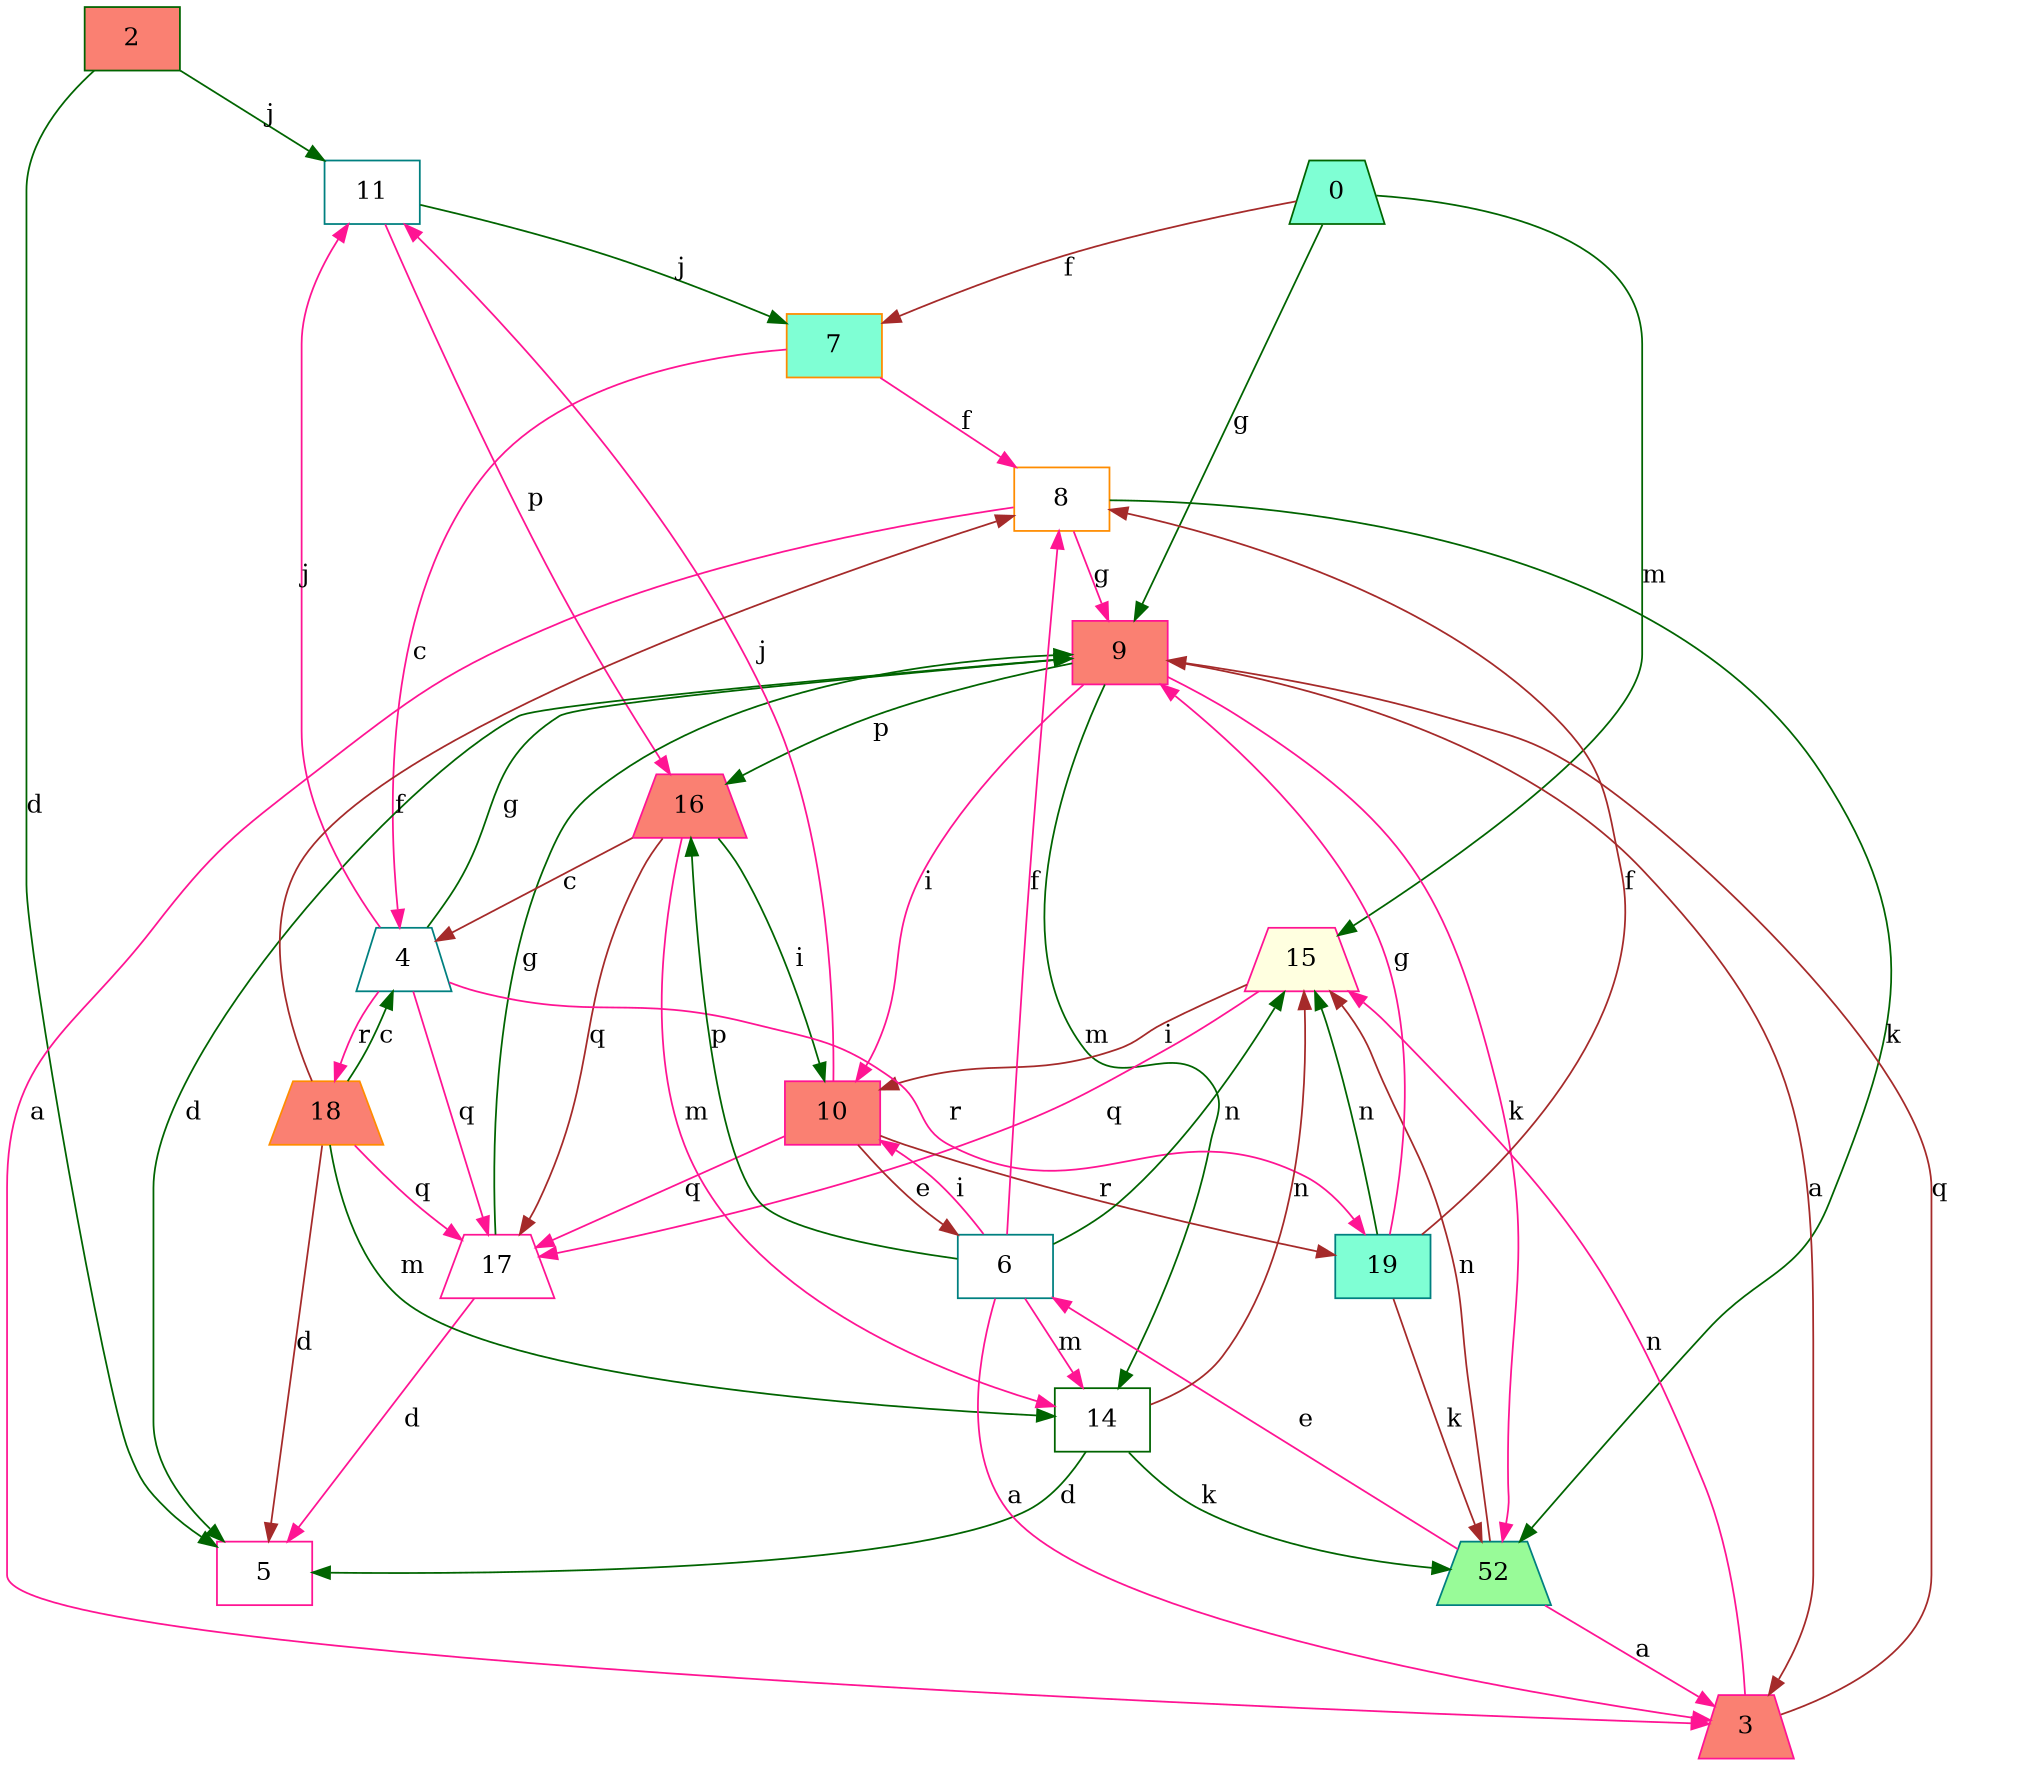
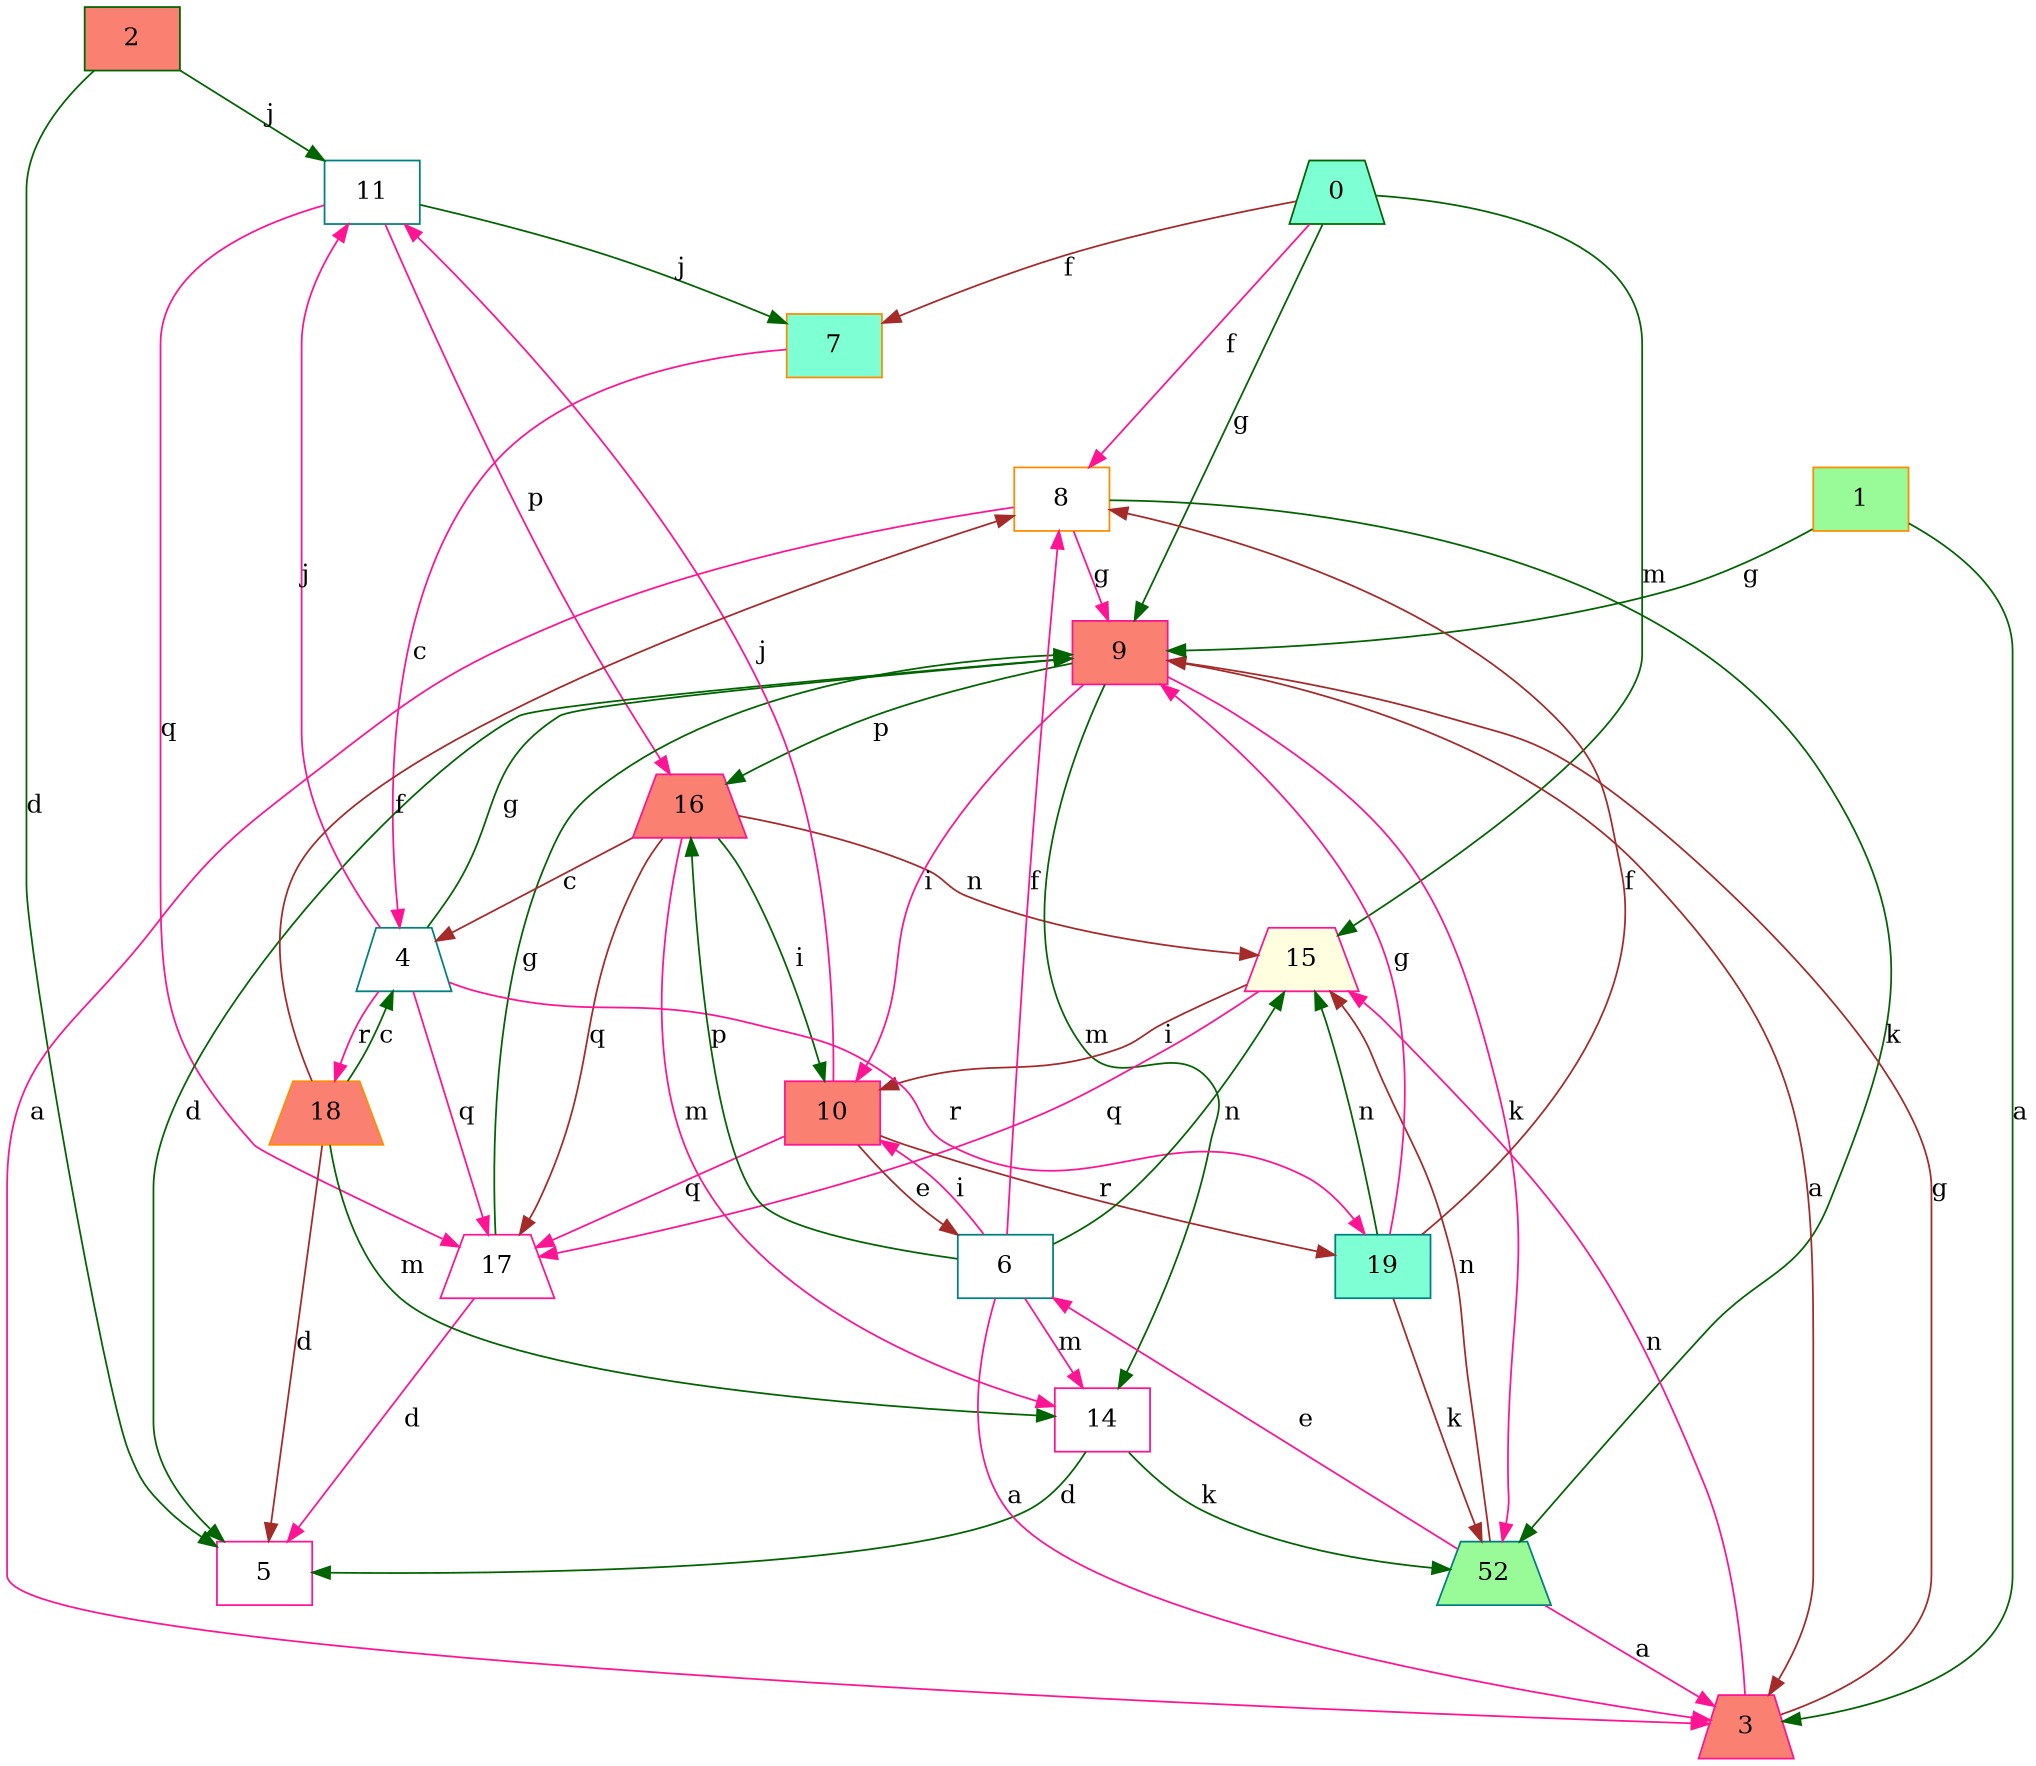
edge "7" -> "8": now "0" -> "8"
node "1": added
edge "18" -> "17": now "11" -> "17"
edge "3" -> "9": label "q" -> "g"
edge "14" -> "15": now "16" -> "15"
node "14": color darkgreen -> deeppink
